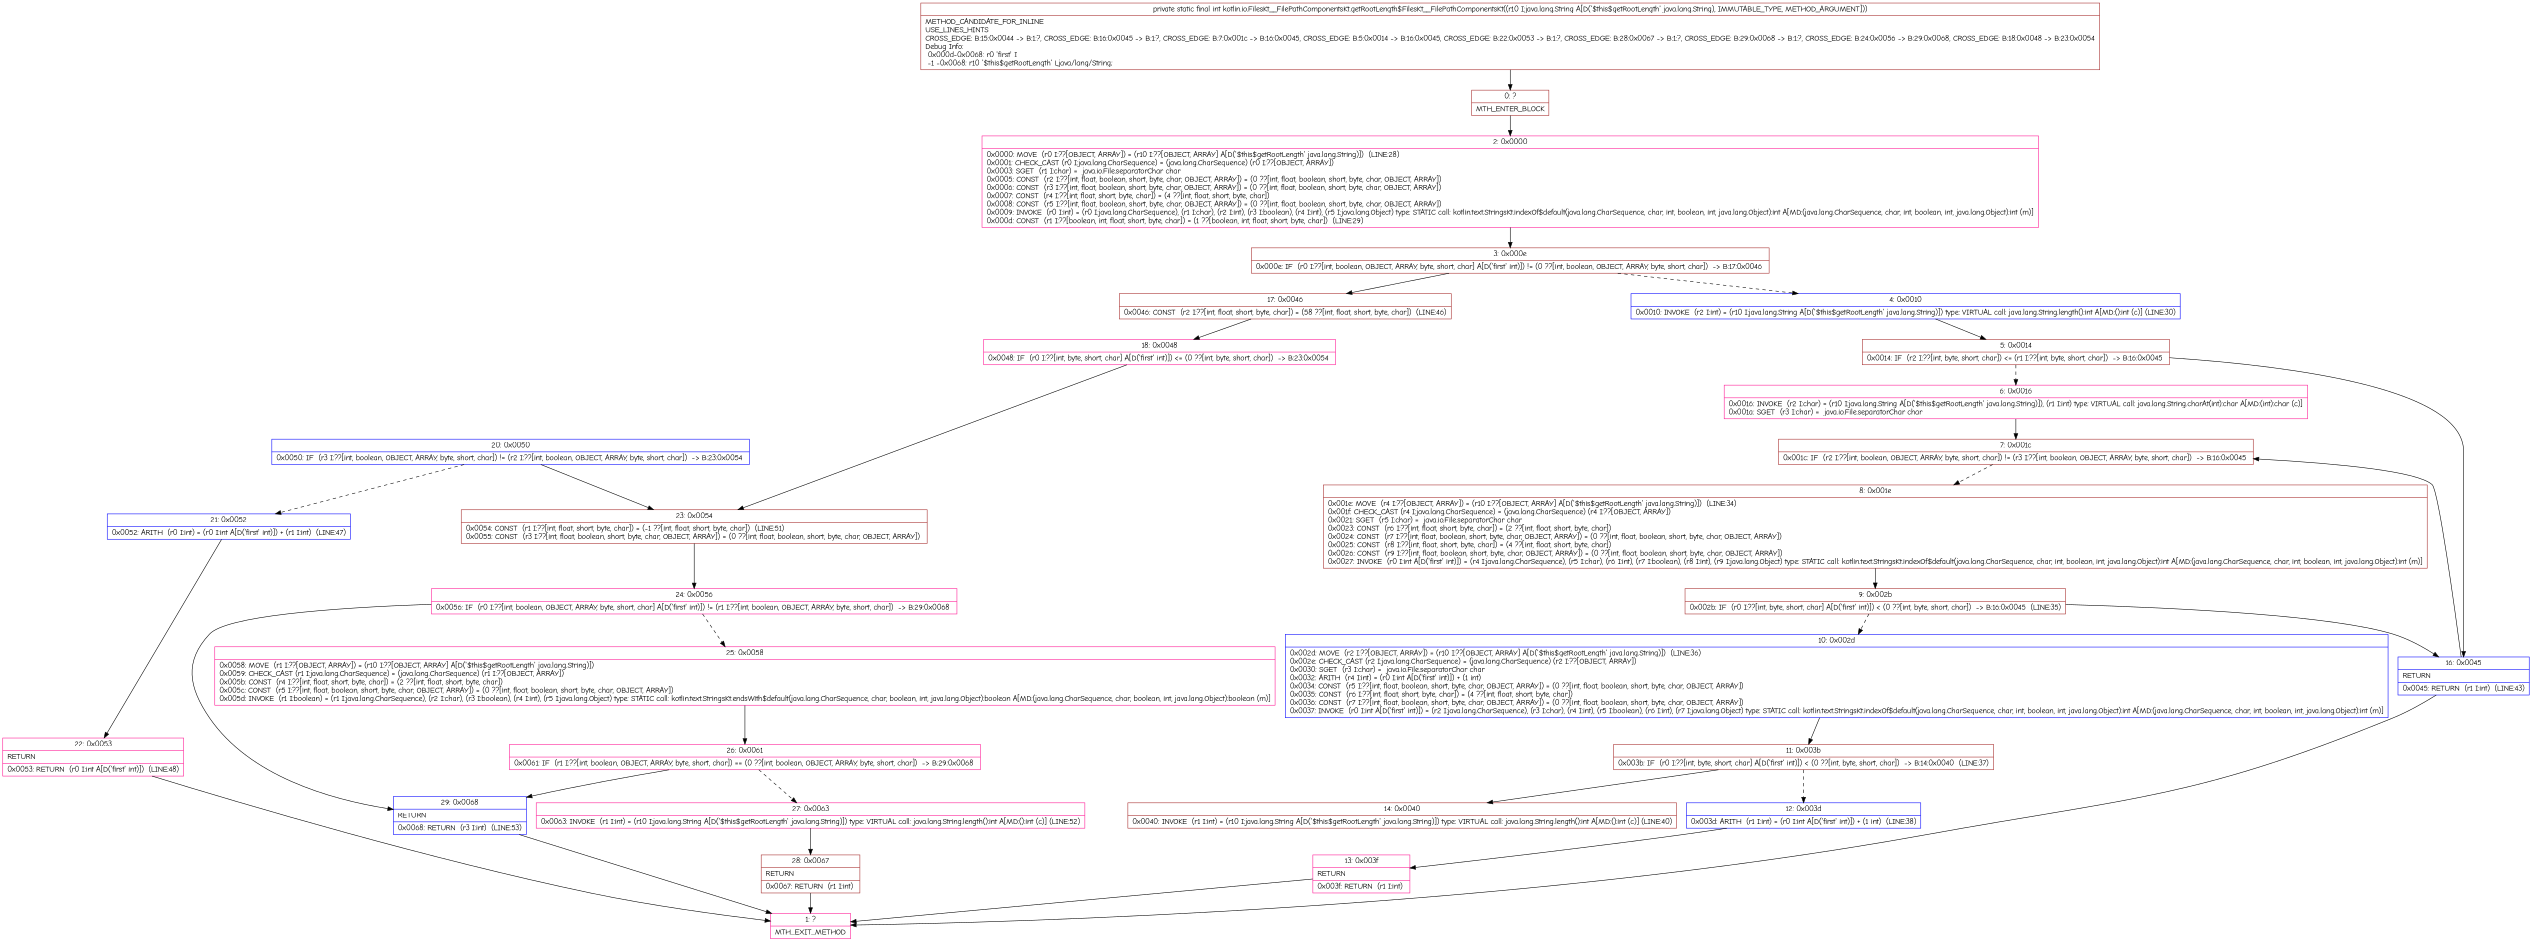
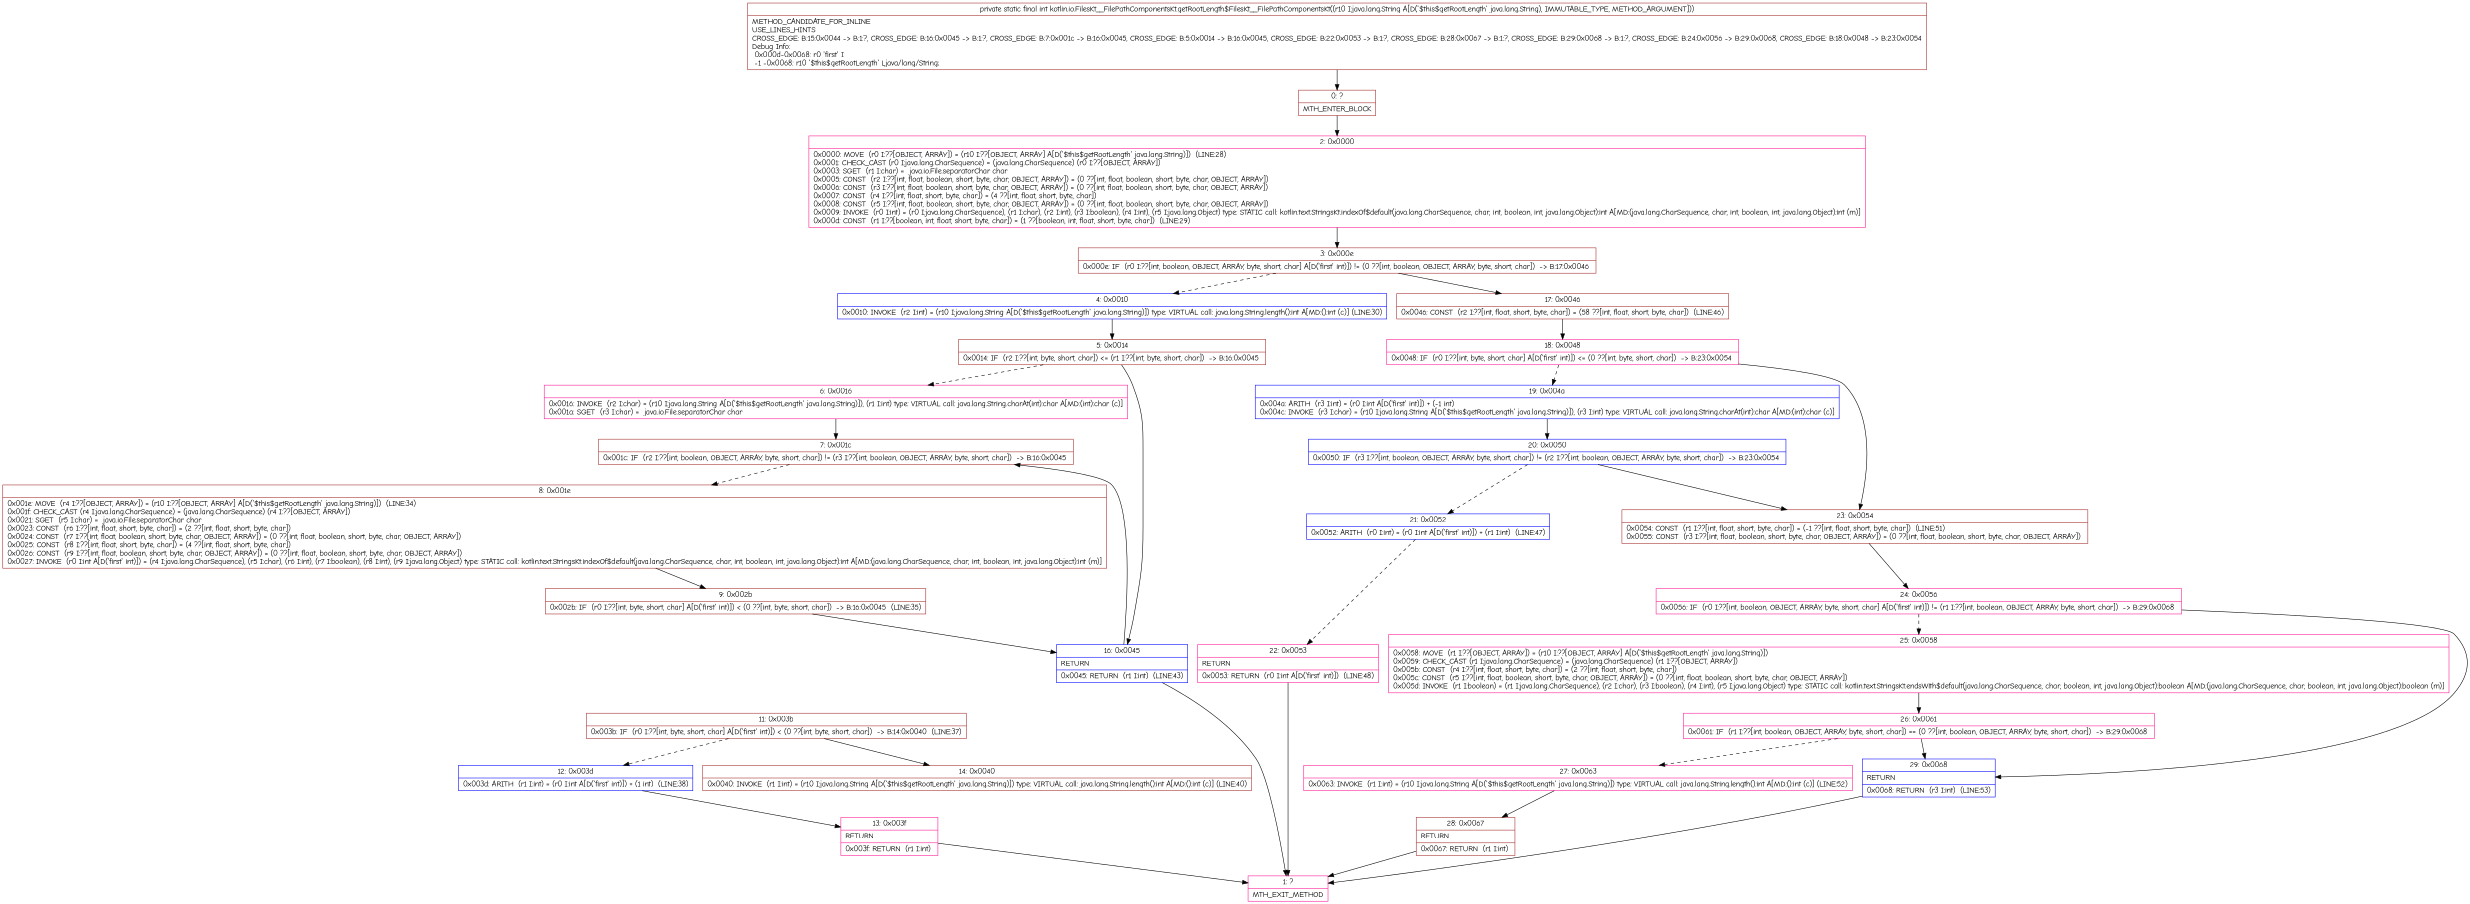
node "19: 0x004a": added
edge "21: 0x0052" -> "22: 0x0053": style solid -> dashed
node "10: 0x002d": removed
